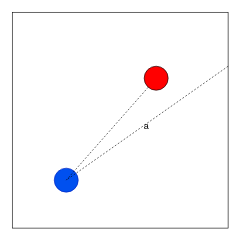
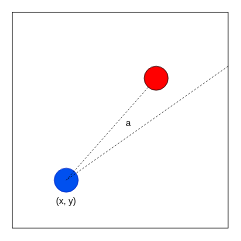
node "a": moved (147, 126) -> (129, 123)
node "(x, y)": added
